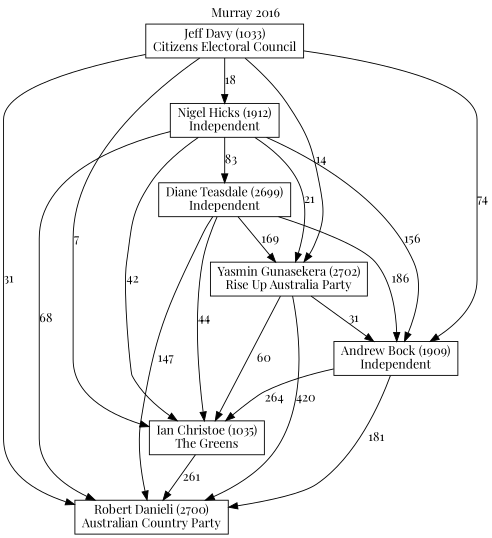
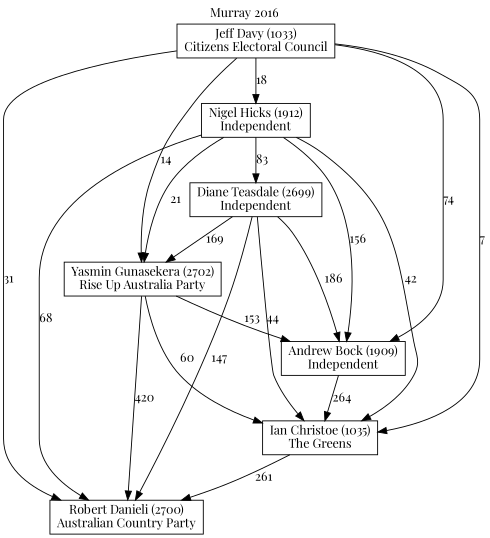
edge "Yasmin Gunasekera (2702) Rise Up Australia Party" -> "Andrew Bock (1909) Independent": label "31" -> "153"
edge "Andrew Bock (1909) Independent" -> "Robert Danieli (2700) Australian Country Party": removed, label "181"
